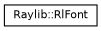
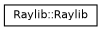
node "Raylib::RlFont": label "Raylib::RlFont" -> "Raylib::Raylib"
